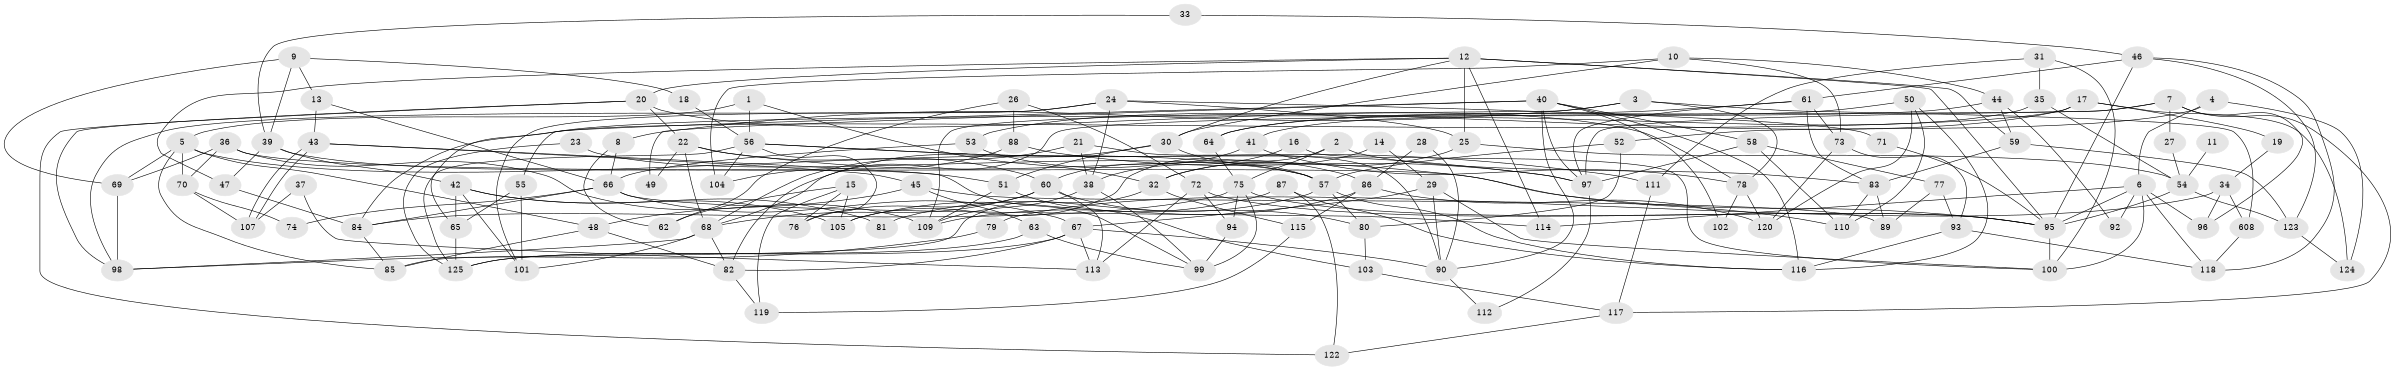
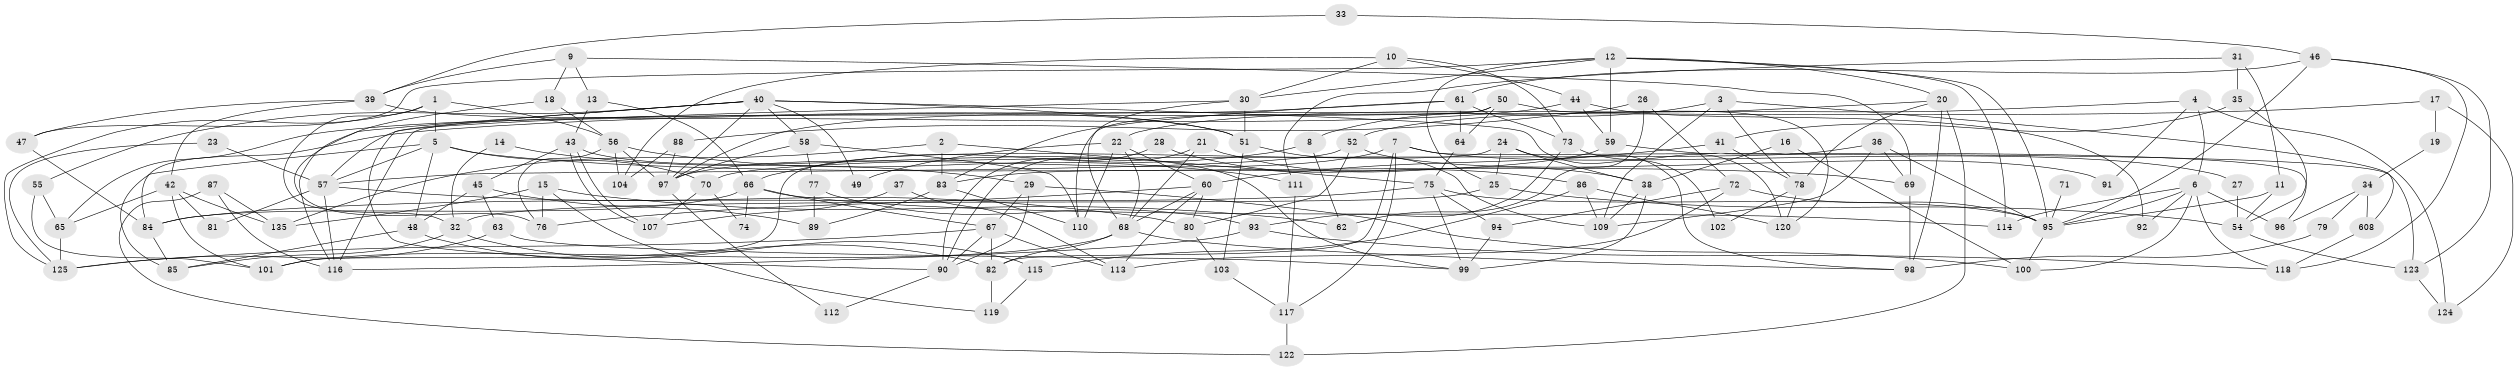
edge "40" -- "51": added
edge "24" -- "71": removed
node "53": removed
edge "31" -- "100": now "31" -- "11"
edge "56" -- "125": now "1" -- "125"
edge "18" -- "76": added
node "91": added
edge "54" -- "95": now "11" -- "95"
node "105": label "105" -> "135"
